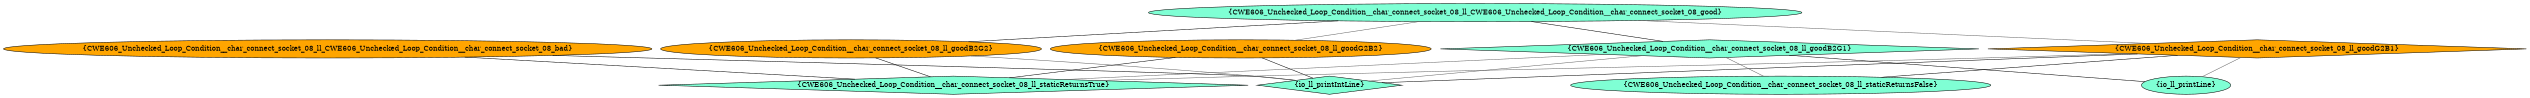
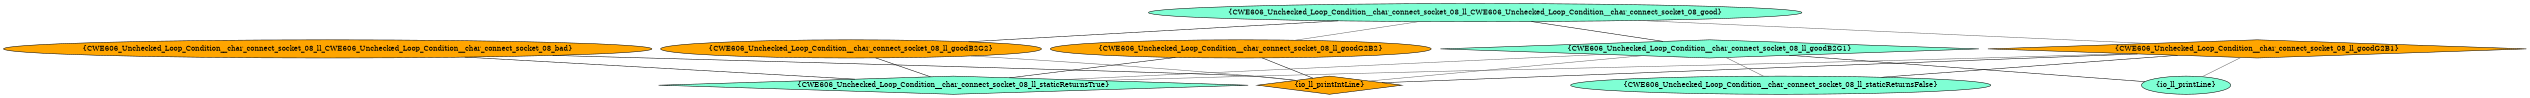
node "{io_ll_printIntLine}": fillcolor aquamarine -> orange
